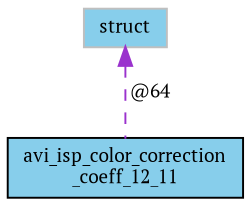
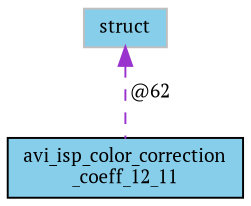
edge "avi_isp_color_correction _coeff_12_11" -> "struct": label " @64" -> " @62"
